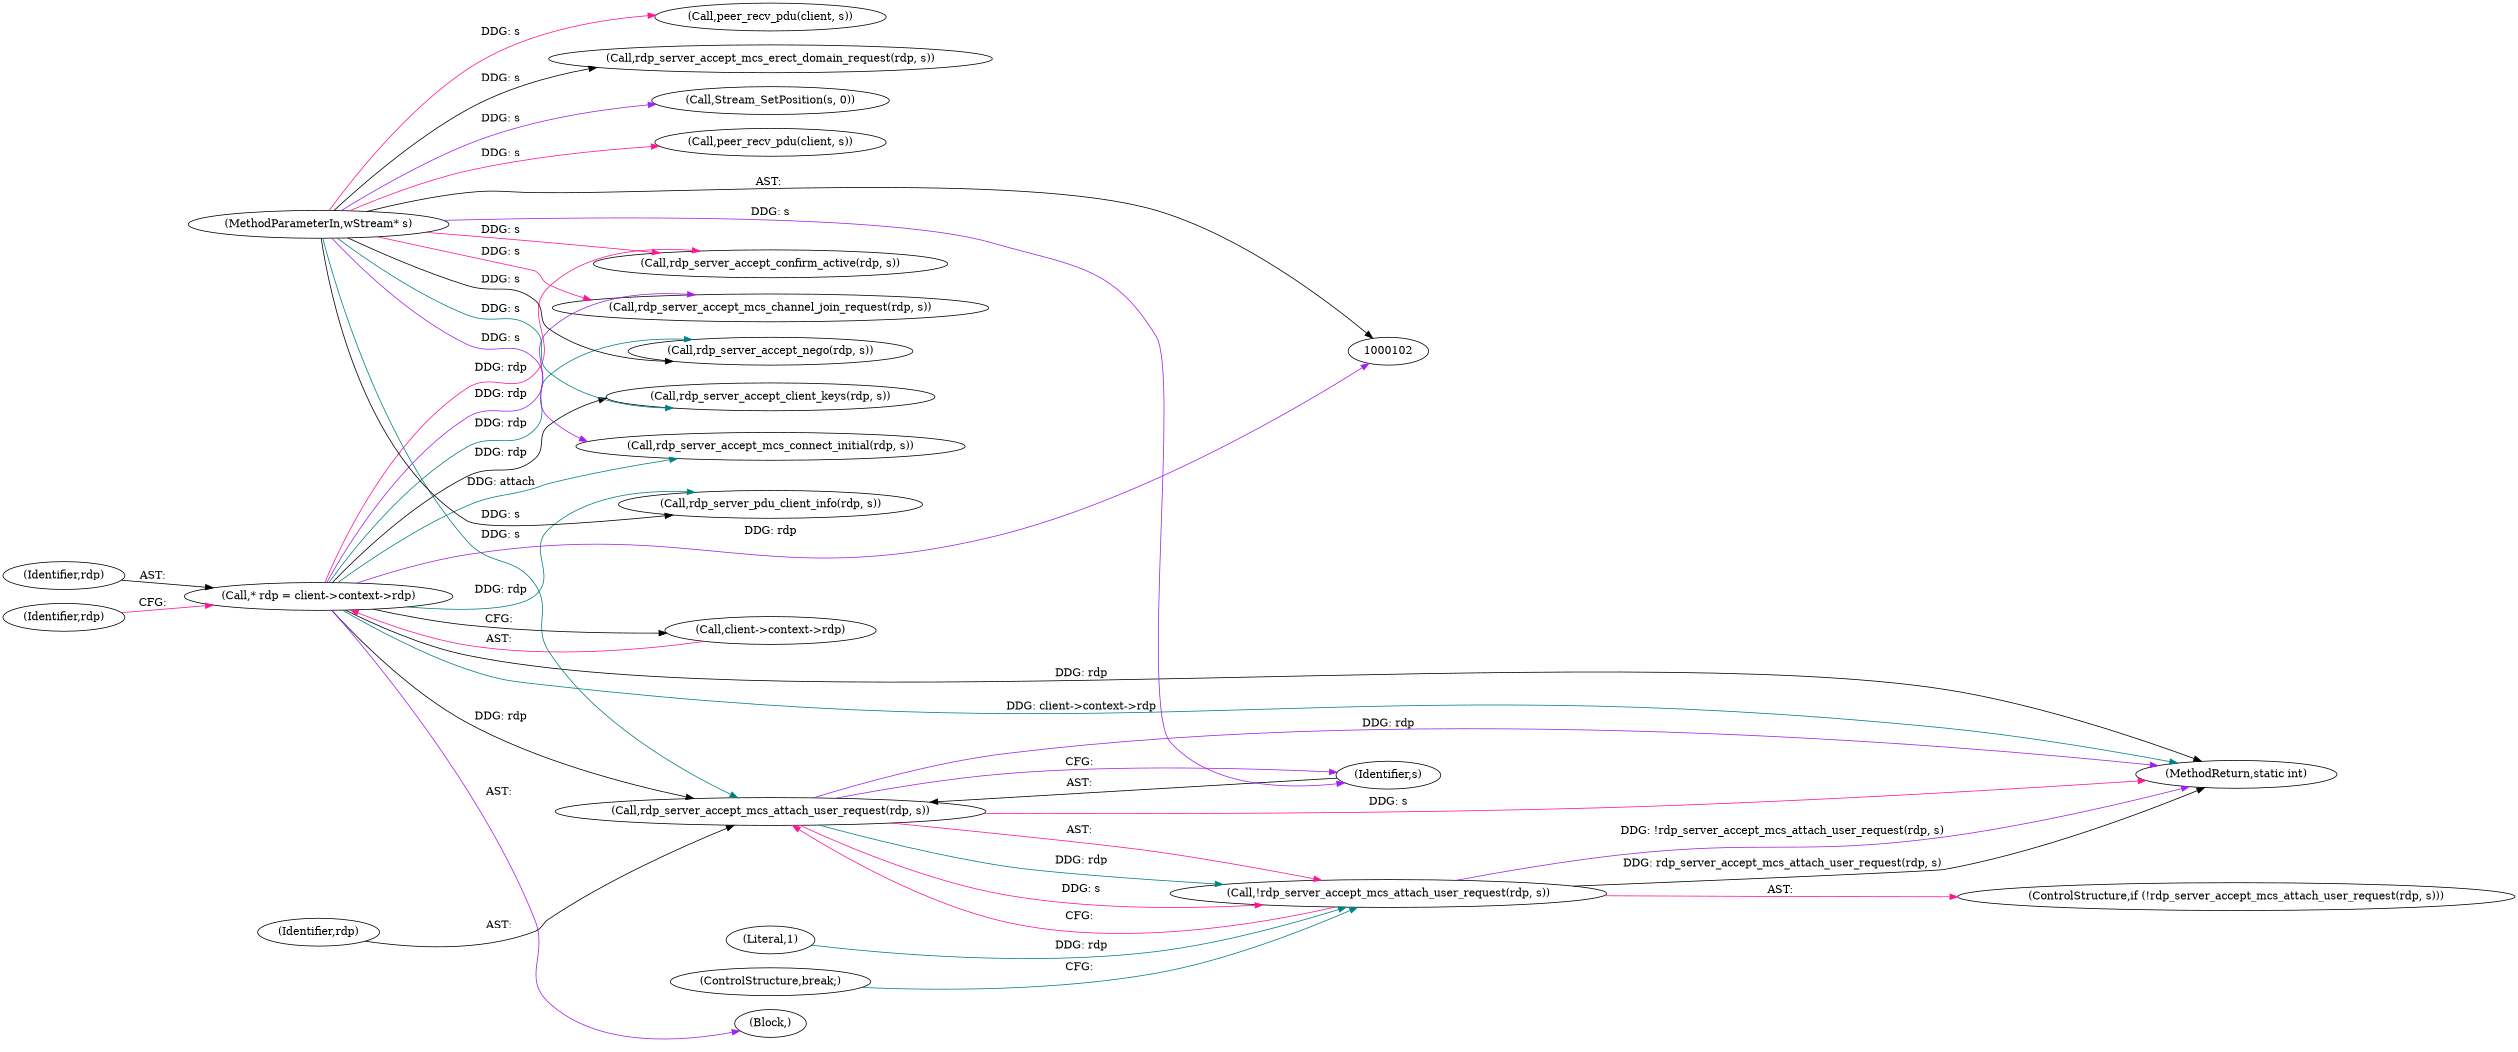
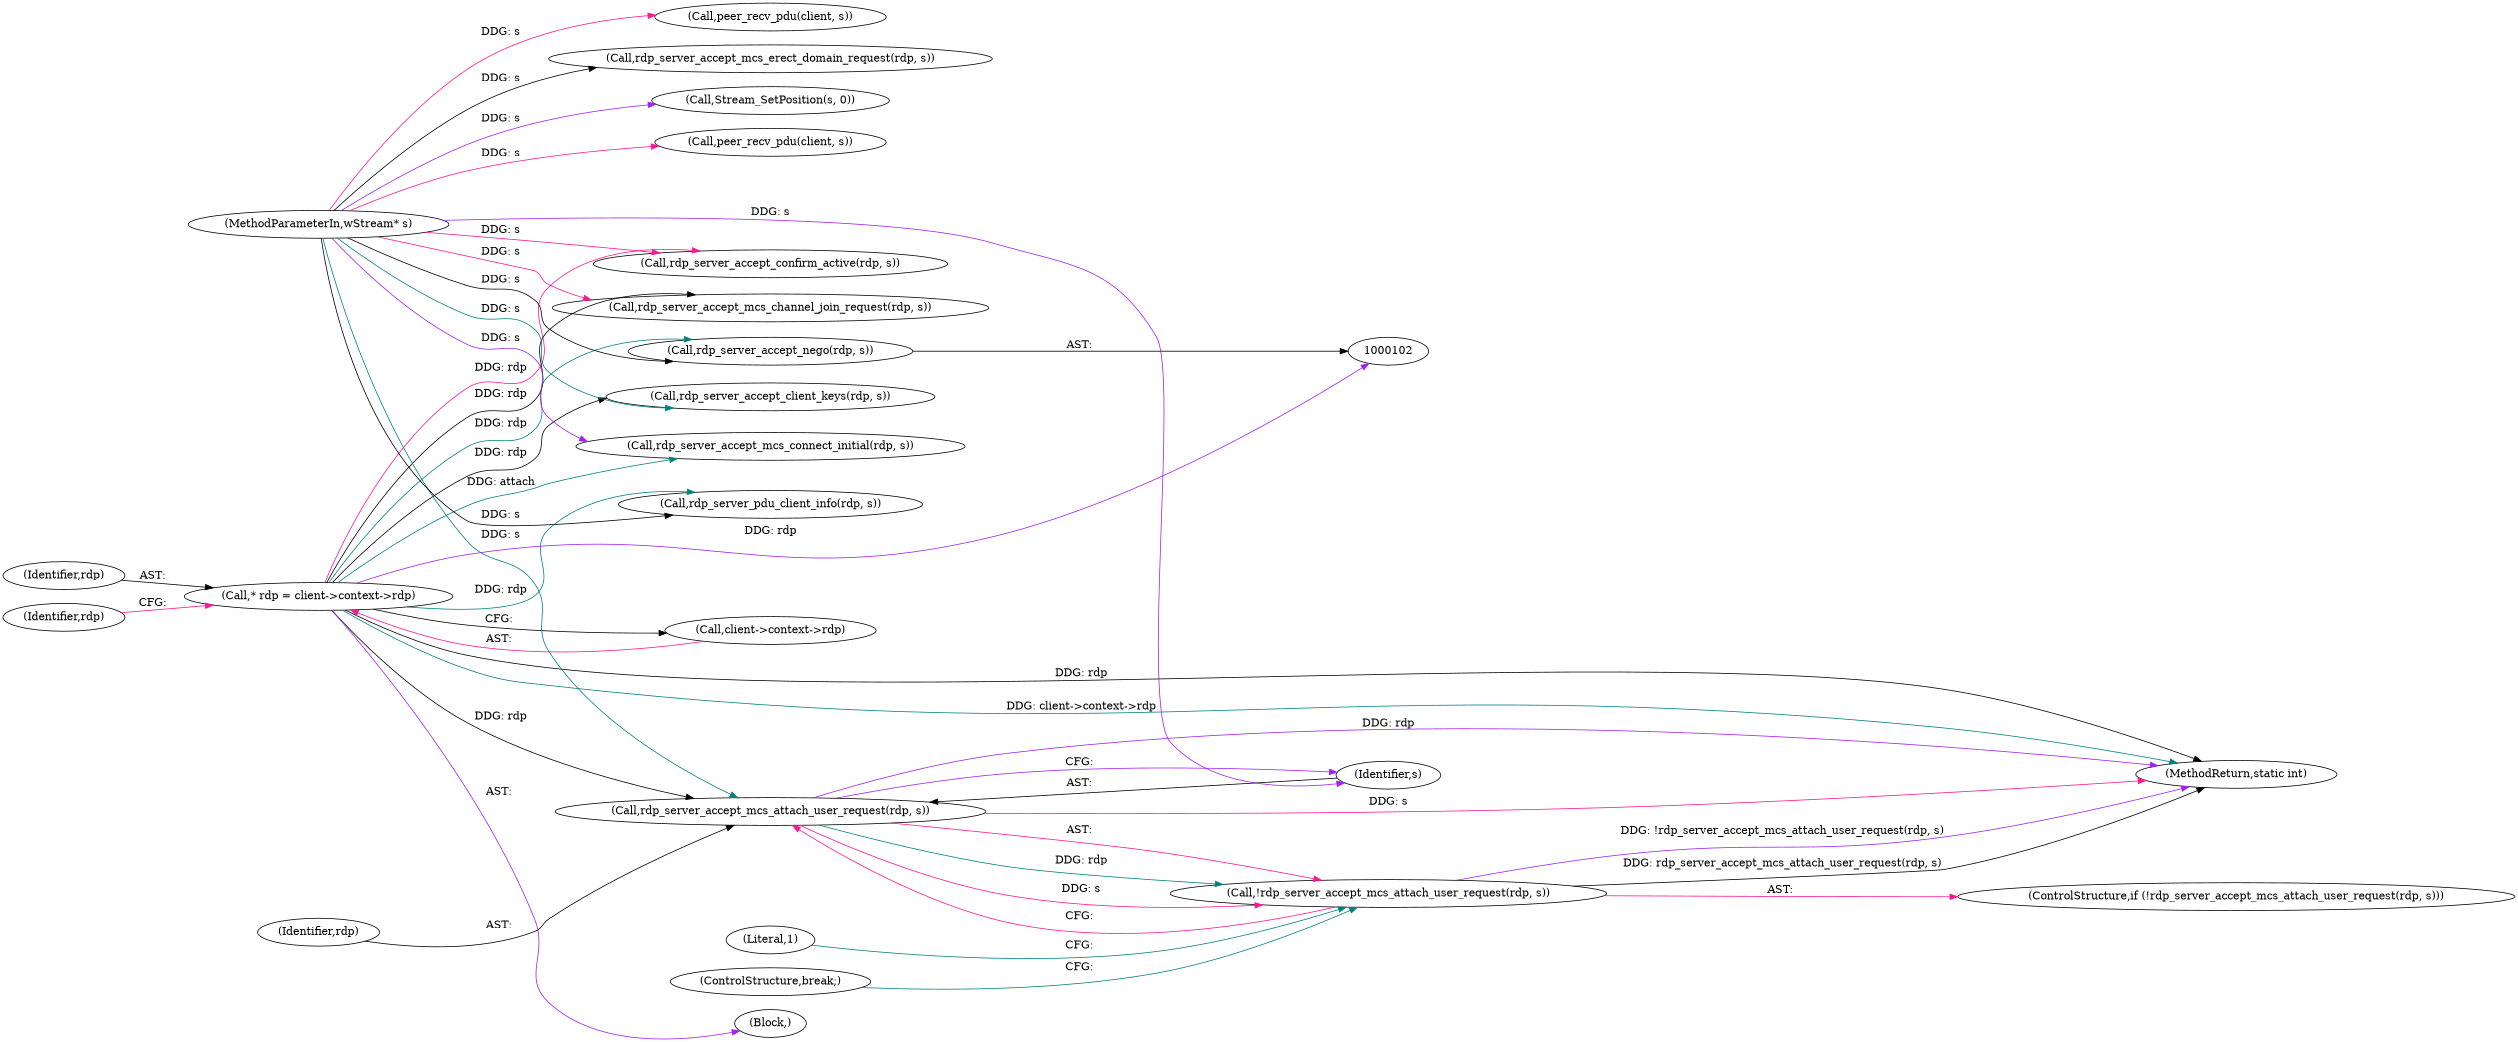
edge "(MethodParameterIn,wStream* s)" -> "1000102": now "(Call,rdp_server_accept_nego(rdp, s))" -> "1000102"
edge "(Call,* rdp = client->context->rdp)" -> "(Call,rdp_server_accept_mcs_channel_join_request(rdp, s))": color purple -> black
edge "(Literal,1)" -> "(Call,!rdp_server_accept_mcs_attach_user_request(rdp, s))": label "DDG: rdp" -> "CFG: "
